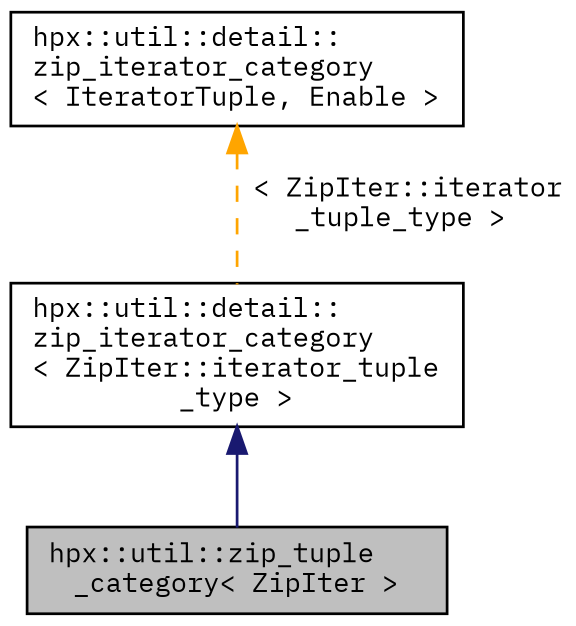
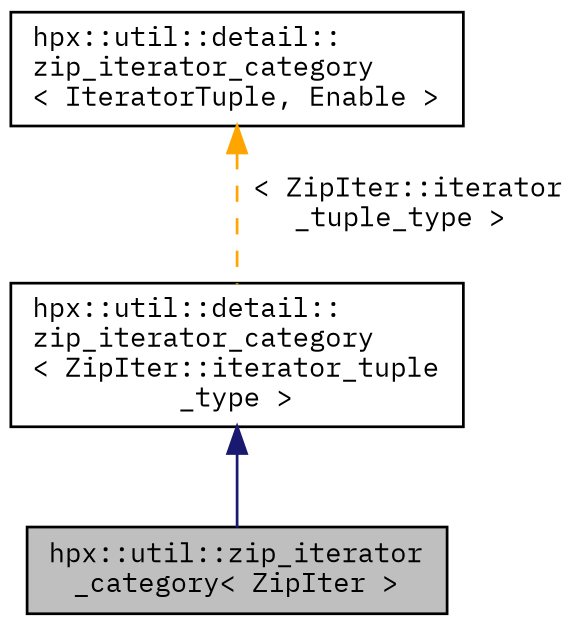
node "hpx::util::zip_tuple _category< ZipIter >": label "hpx::util::zip_tuple _category< ZipIter >" -> "hpx::util::zip_iterator _category< ZipIter >"
